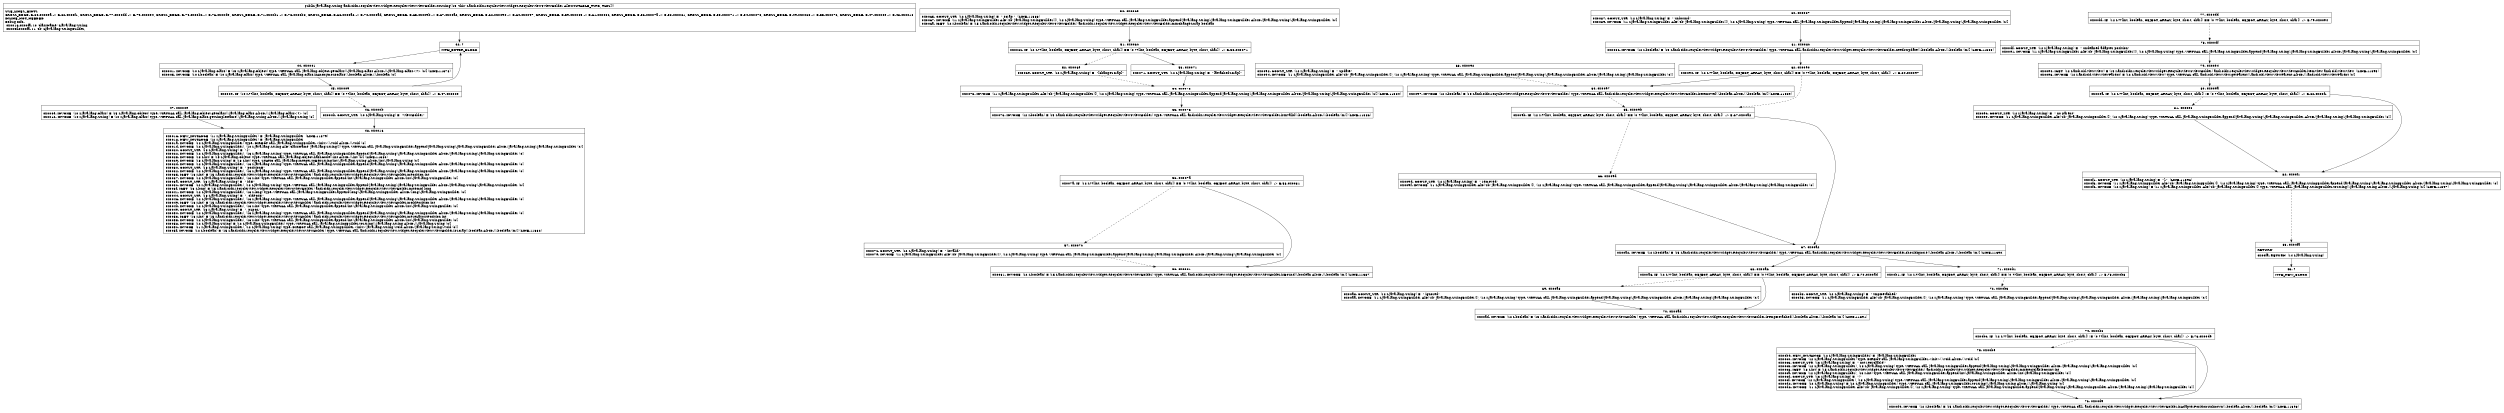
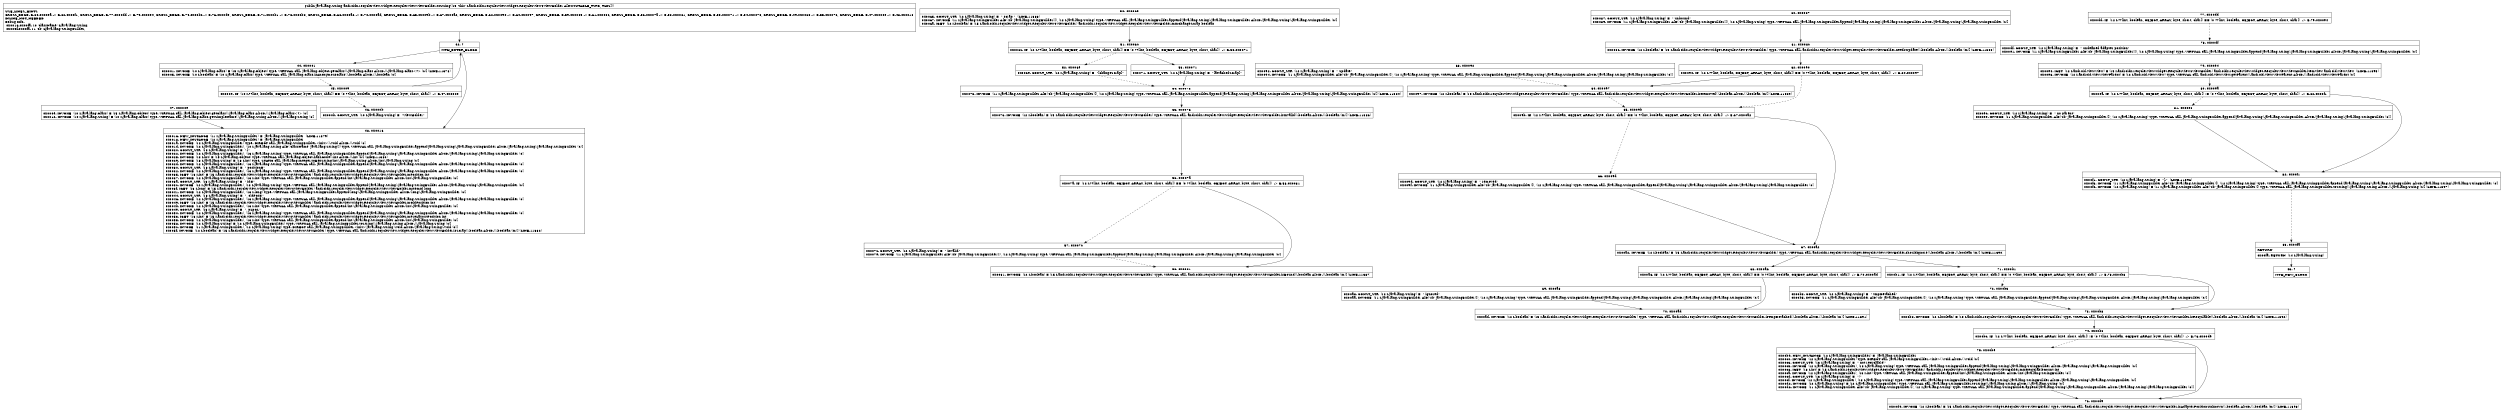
edge "78: 0x00df" -> "79: 0x00e4": removed
edge "44: 0x0001" -> "45: 0x0009": style solid -> dashed
edge "46: 0x000b" -> "48: 0x0016": now "42: ?" -> "48: 0x0016"
edge "55: 0x0076" -> "56: 0x007a": added
edge "68: 0x00a6" -> "69: 0x00a8": removed
node "73: 0x00b8": added
